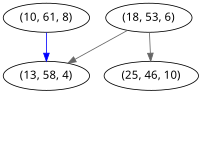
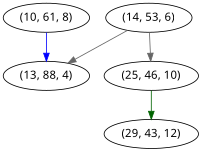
node "(18, 53, 6)": label "(18, 53, 6)" -> "(14, 53, 6)"
node "(13, 58, 4)": label "(13, 58, 4)" -> "(13, 88, 4)"
node "(29, 43, 12)": added
